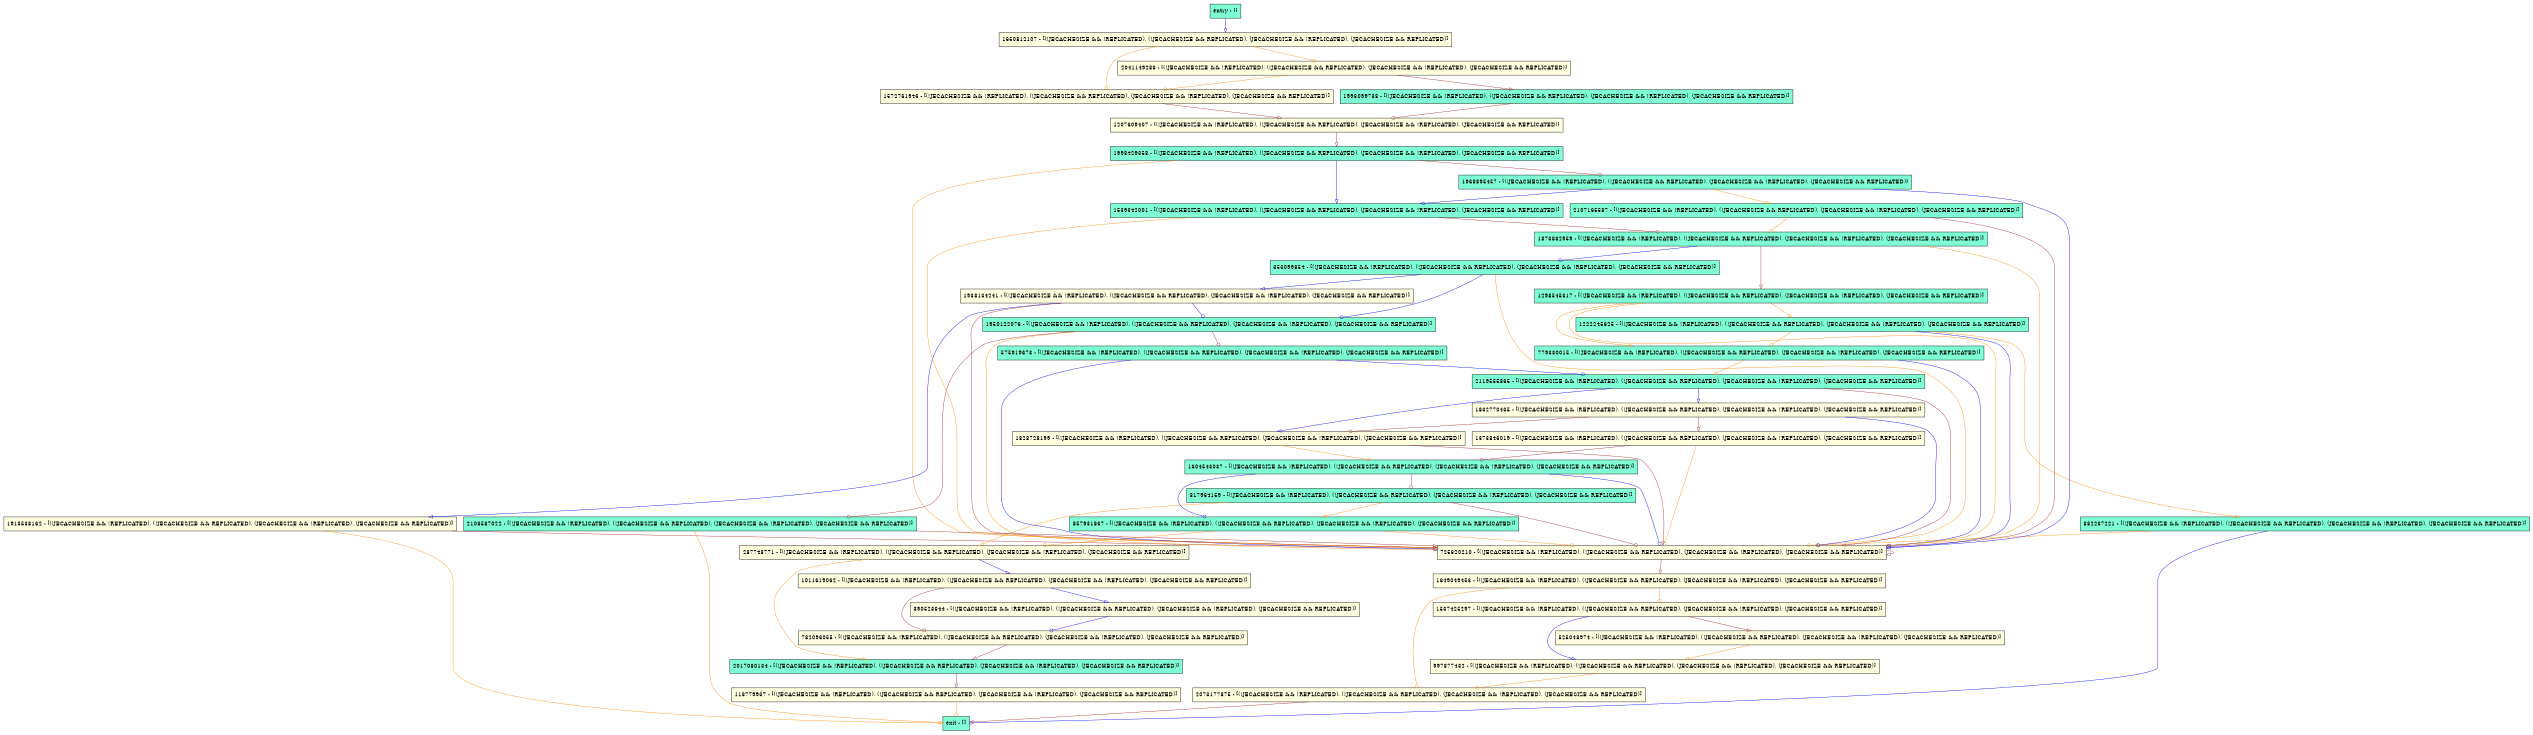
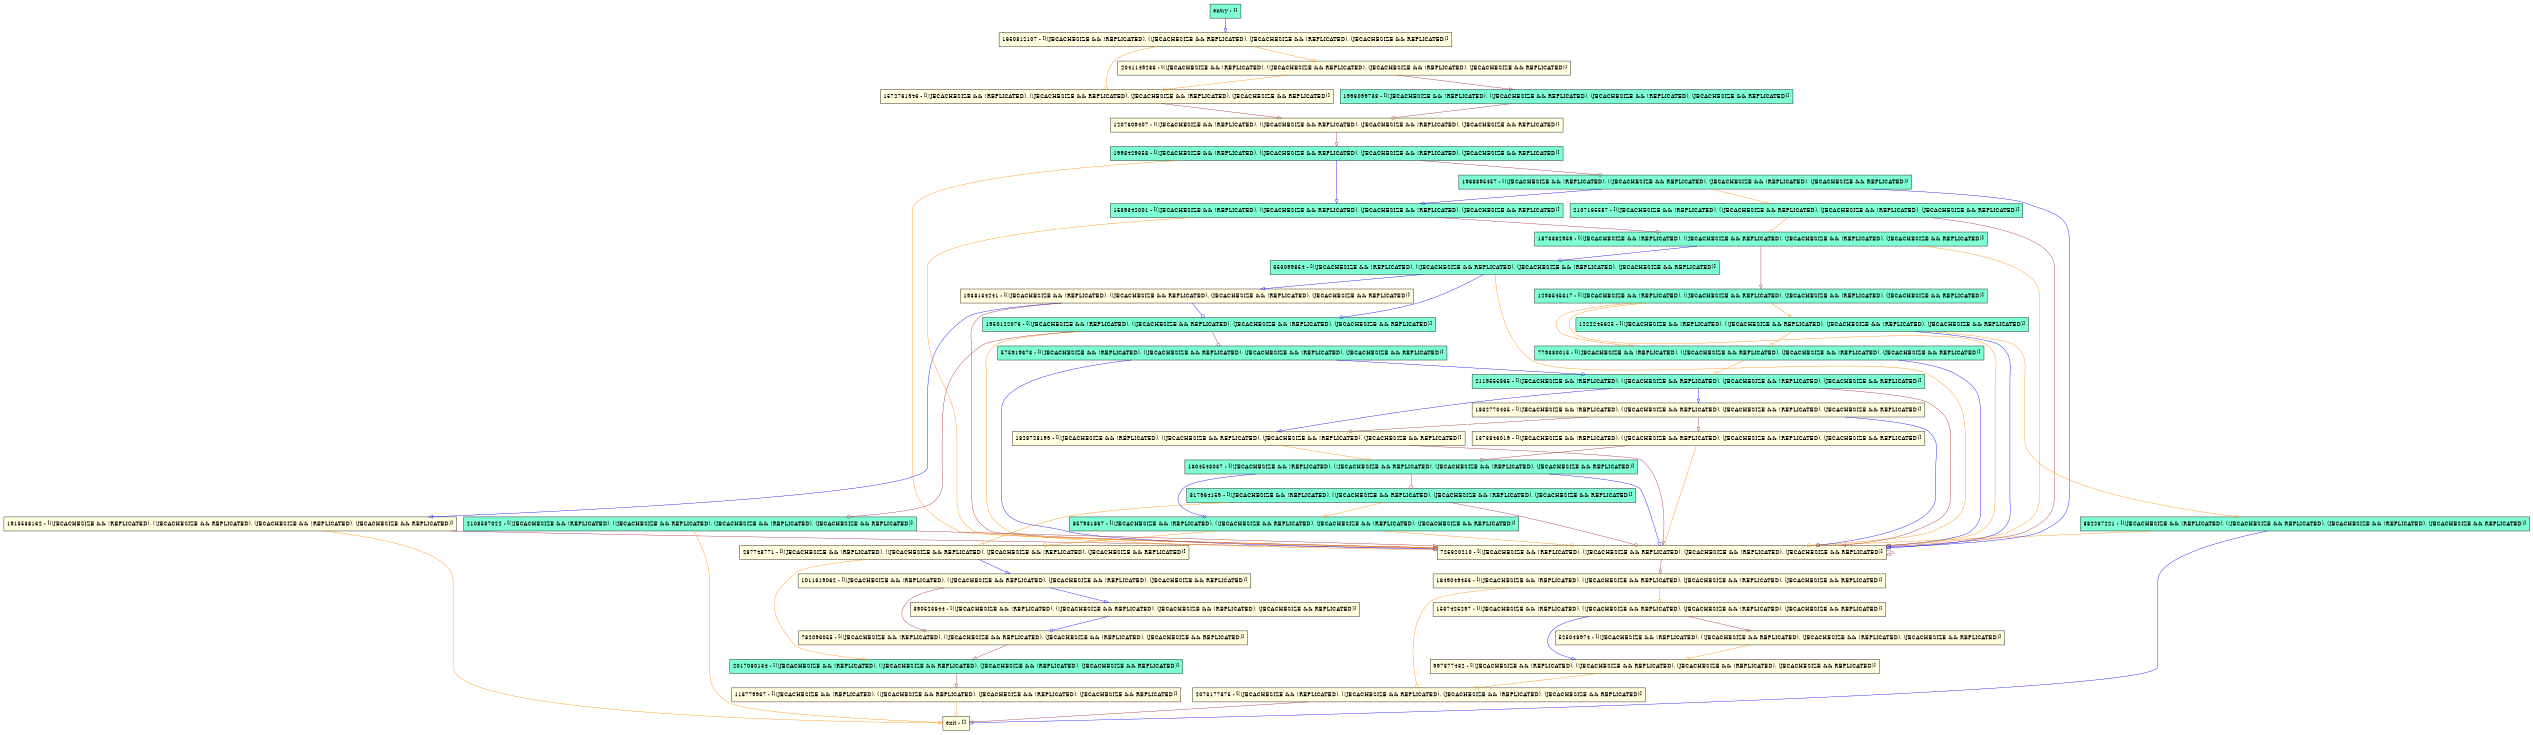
node "exit - []": fillcolor aquamarine -> lightyellow
